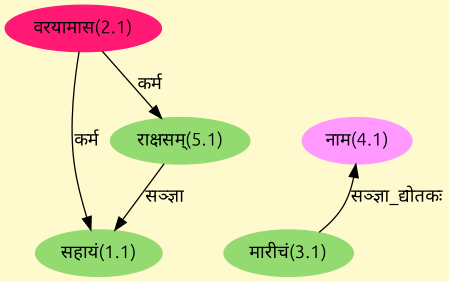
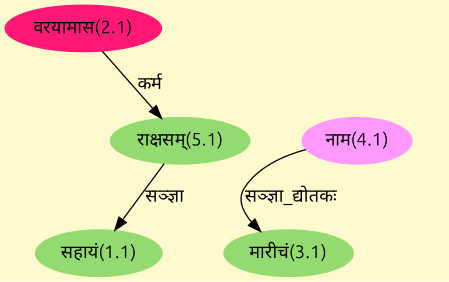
edge "वरयामास(2.1)" -> "सहायं(1.1)": removed, label "कर्म"
edge "मारीचं(3.1)" -> "नाम(4.1)": reversed
